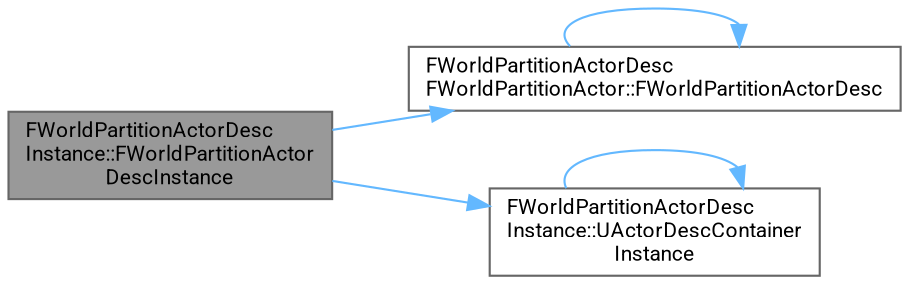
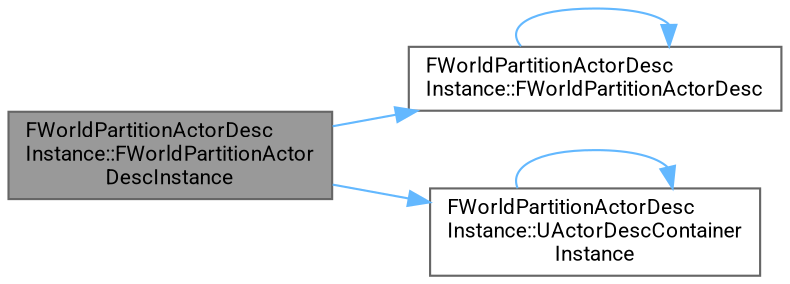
node "FWorldPartitionActorDesc FWorldPartitionActor::FWorldPartitionActorDesc": label "FWorldPartitionActorDesc FWorldPartitionActor::FWorldPartitionActorDesc" -> "FWorldPartitionActorDesc Instance::FWorldPartitionActorDesc"
